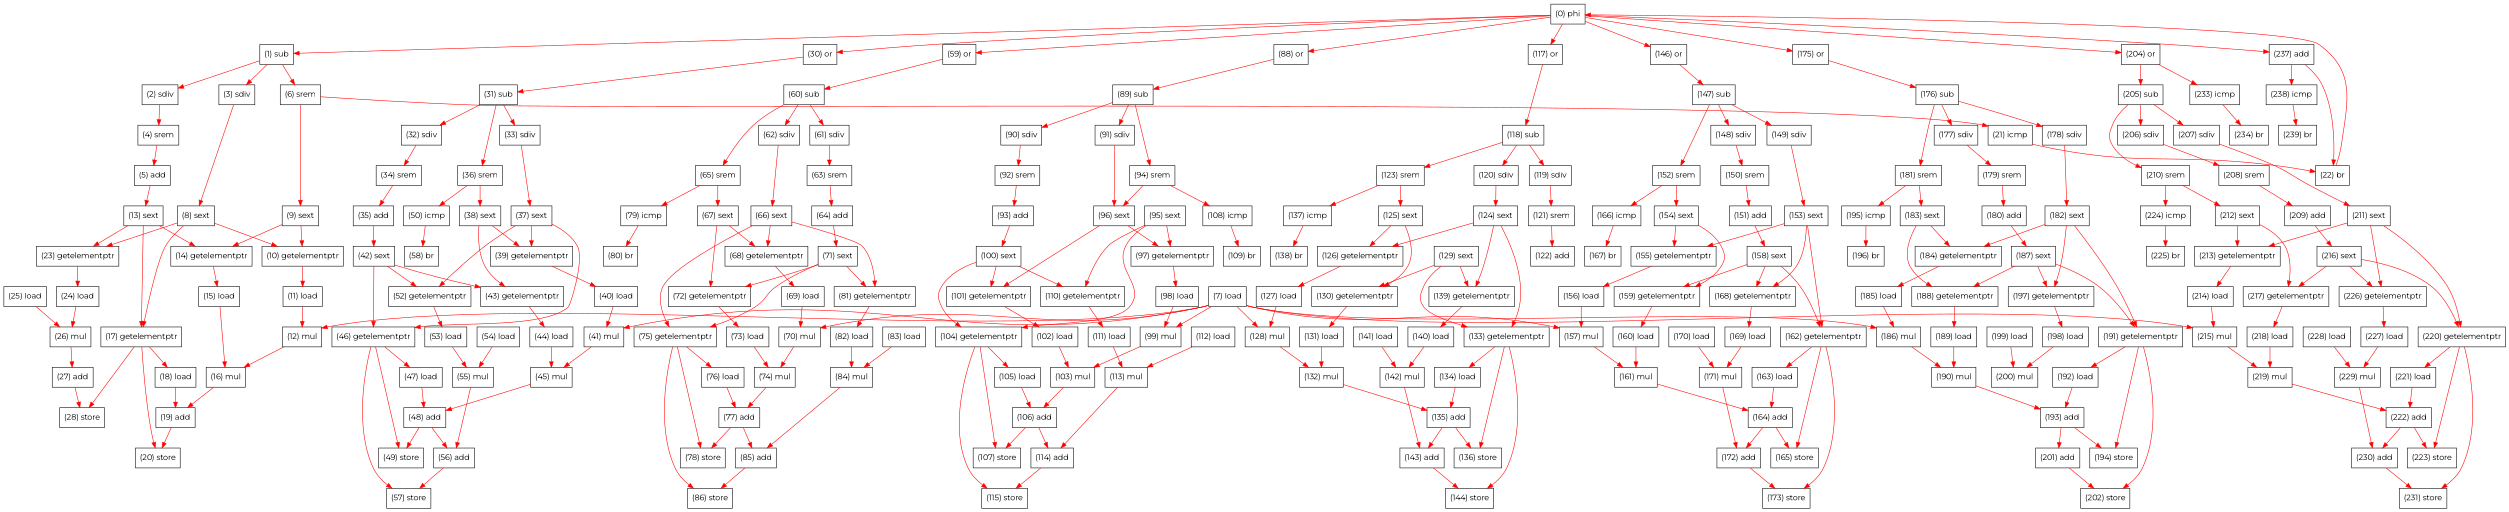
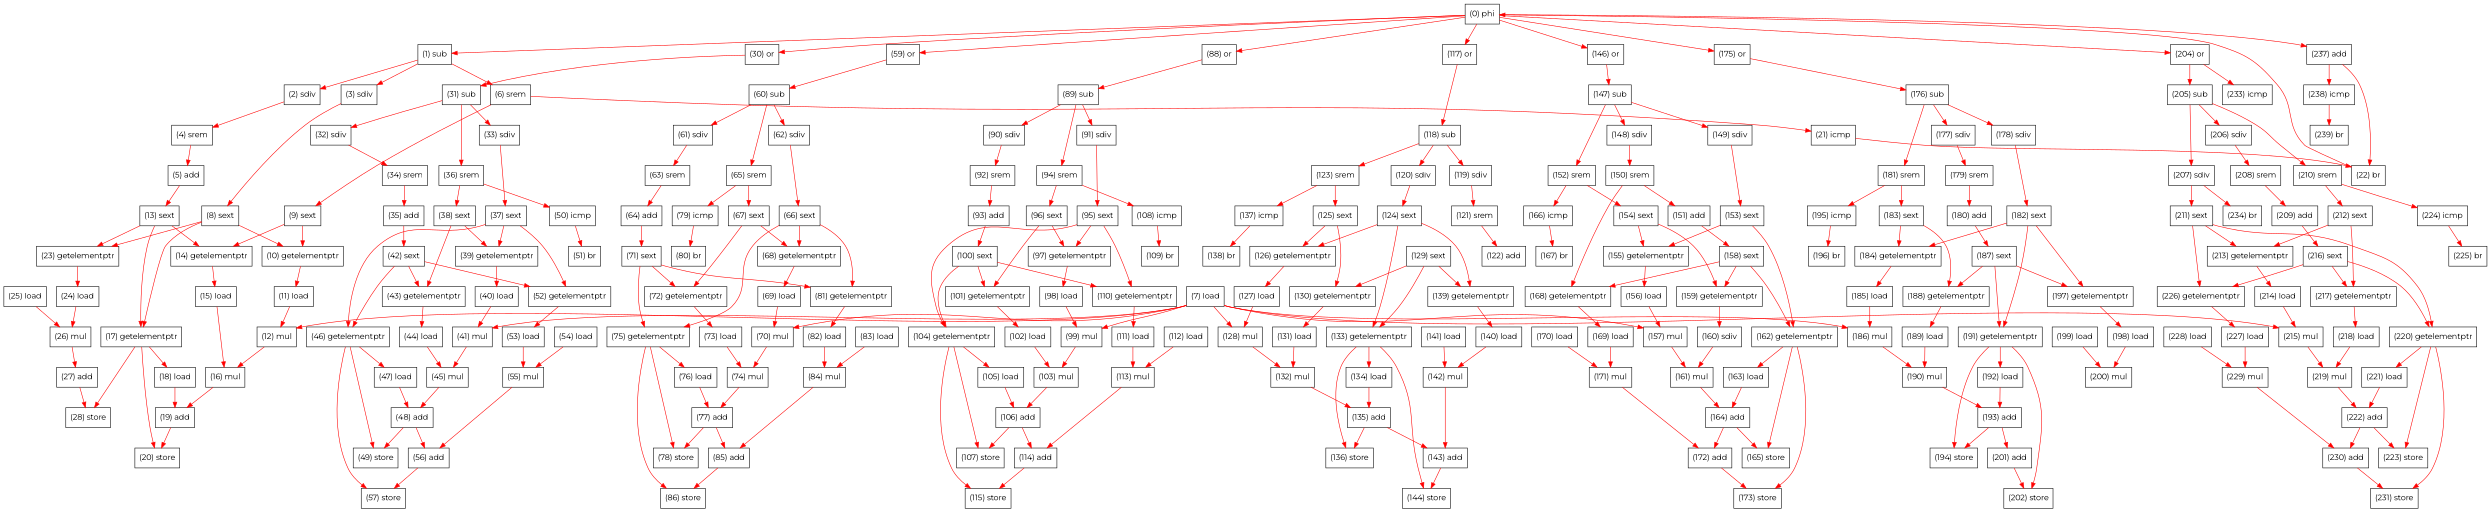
edge "(233) icmp" -> "(234) br": now "(207) sdiv" -> "(234) br"
edge "(91) sdiv" -> "(96) sext": now "(91) sdiv" -> "(95) sext"
node "(58) br": label "(58) br" -> "(51) br"
edge "(153) sext" -> "(168) getelementptr": now "(150) srem" -> "(168) getelementptr"
node "(160) load": label "(160) load" -> "(160) sdiv"
